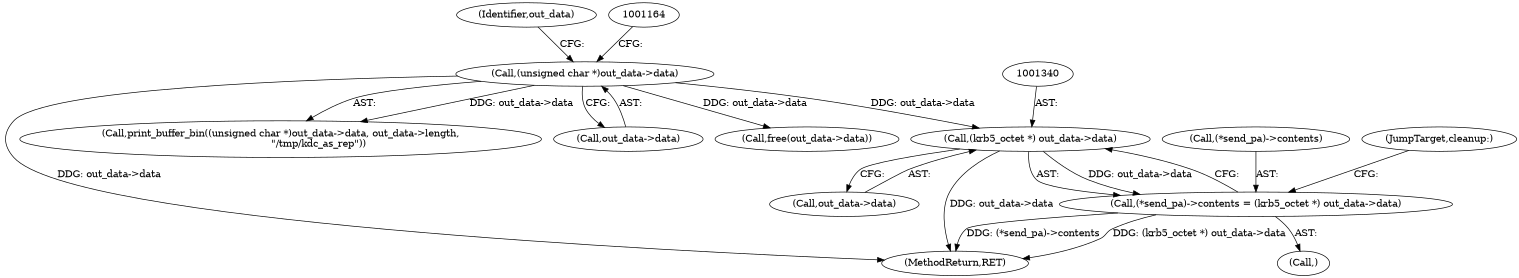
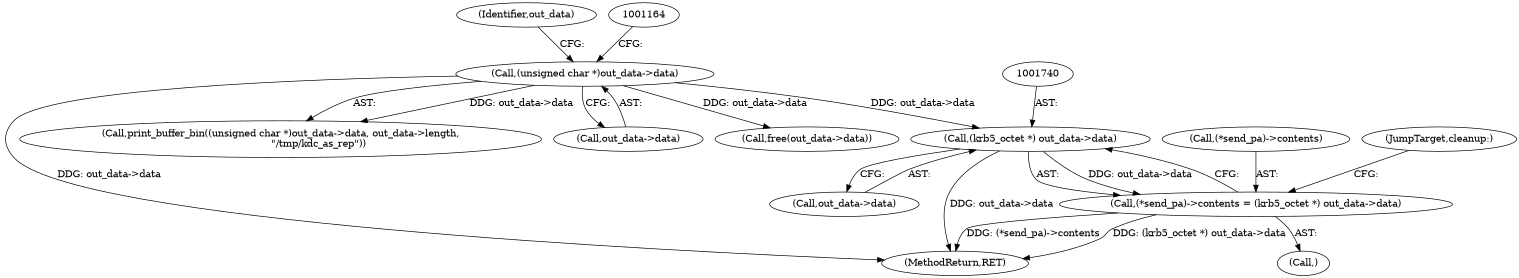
node "1001340": label "1001340" -> "1001740"
